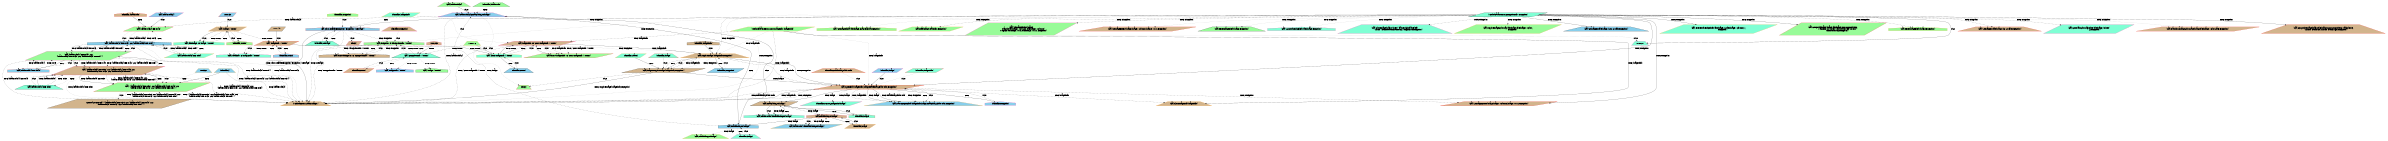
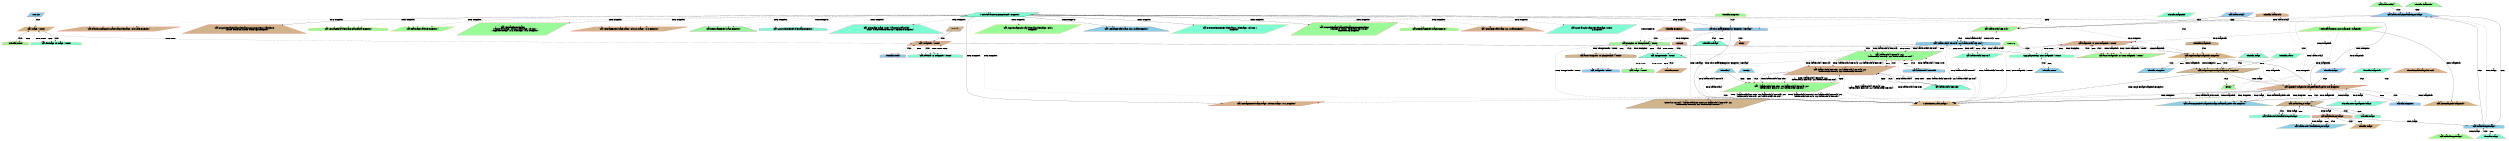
node "1000121": removed
edge "1000203" -> "(Call,(ExceptionInfo *) NULL)": label "NULL: " -> "AST: "
node "(Call,(const ImageInfo *) NULL)": label "(Call,(const ImageInfo *) NULL)" -> "(CopyCompositeOp,(const ImageInfo *) NULL)"
